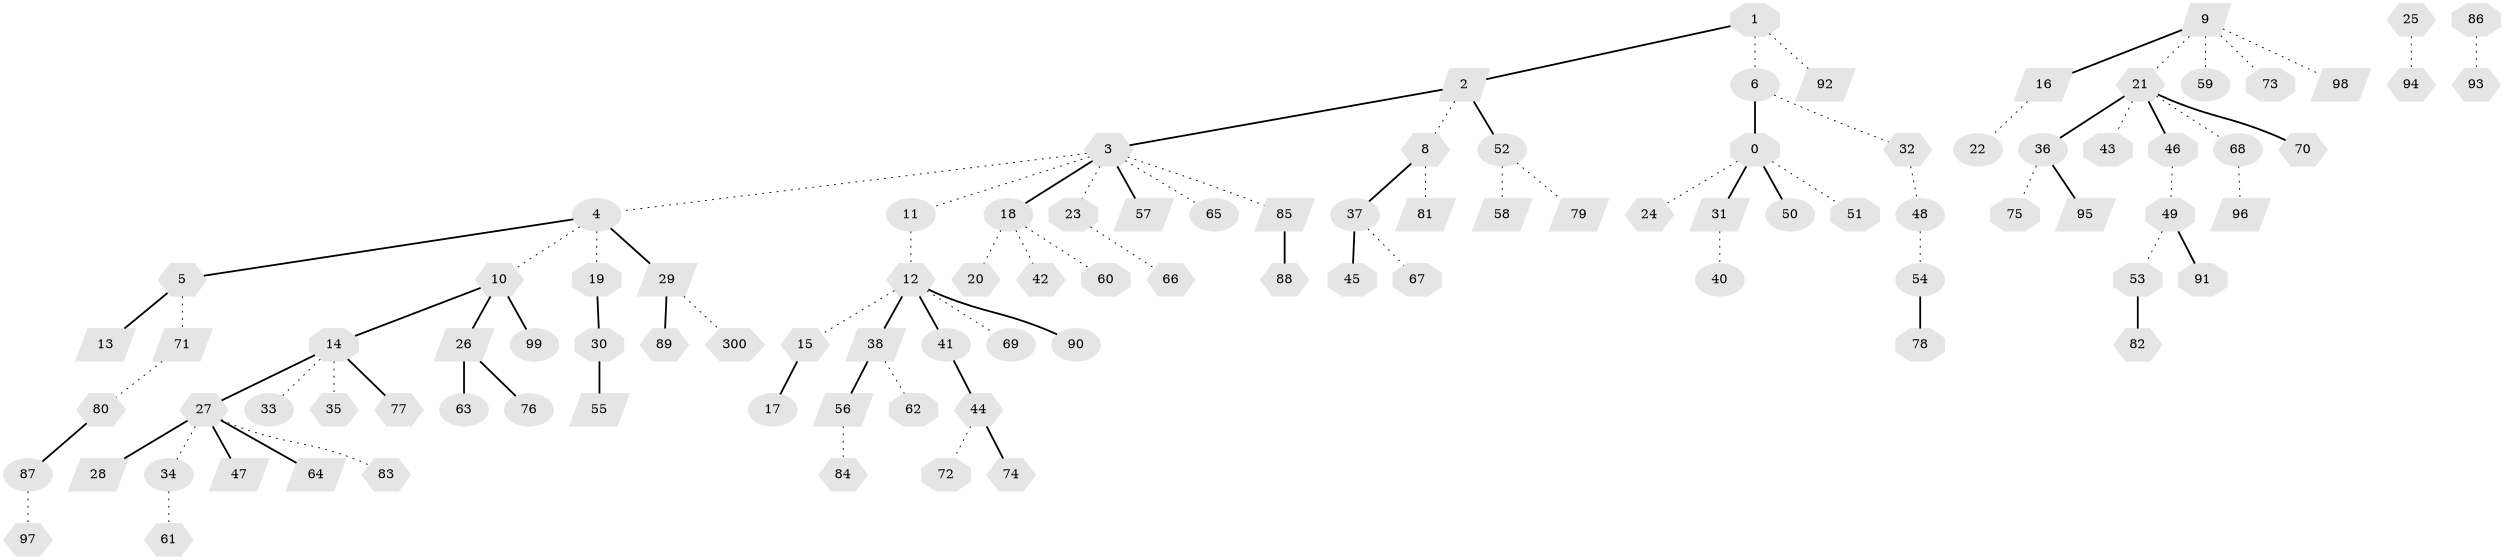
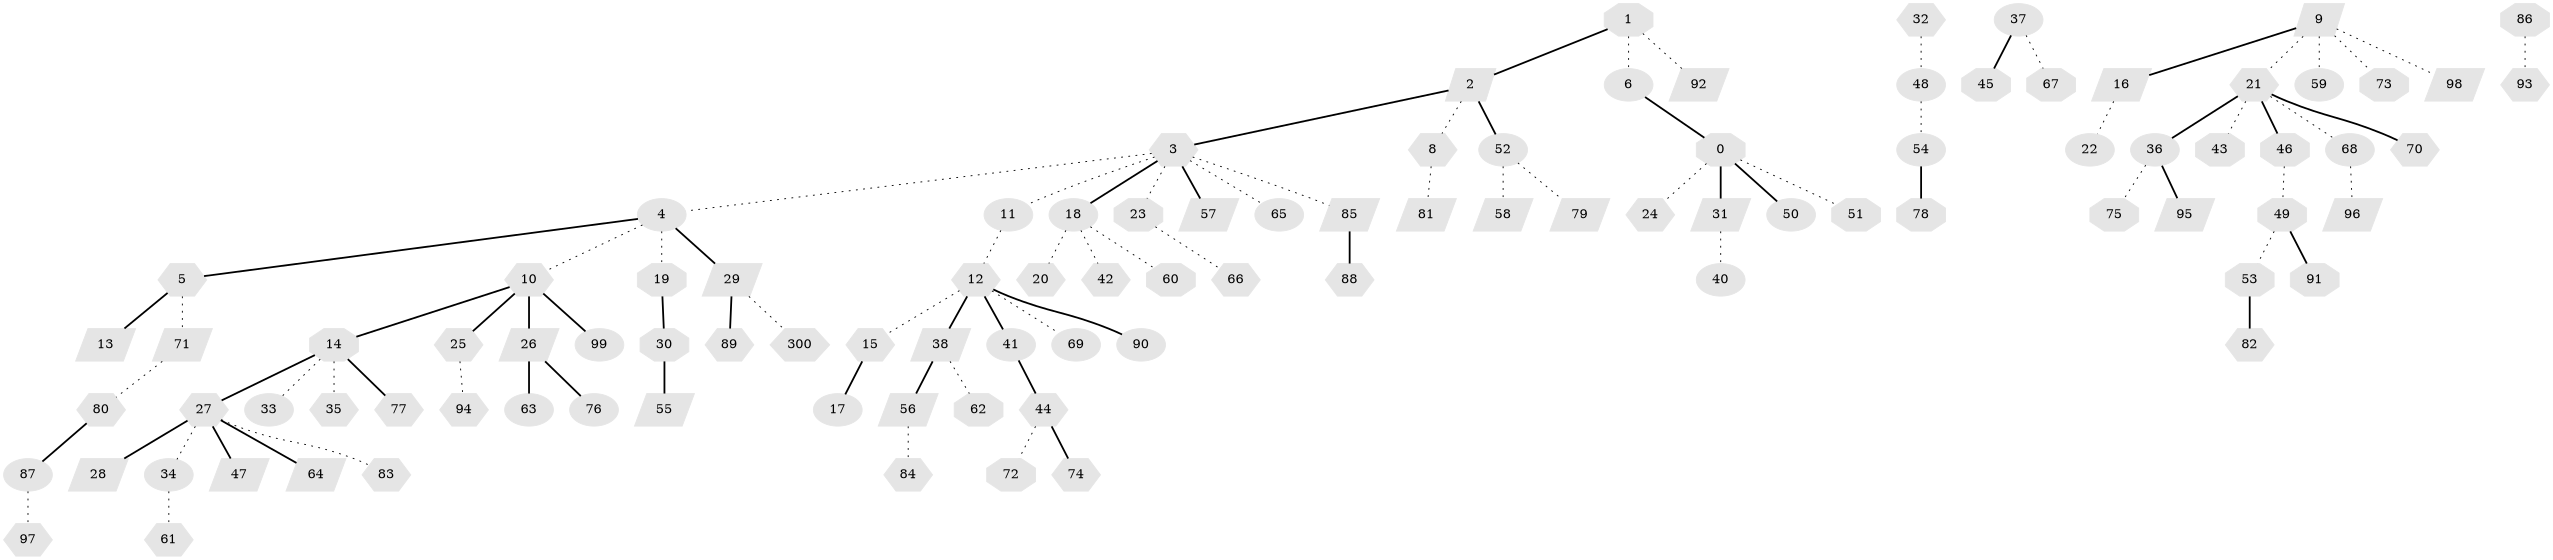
edge "6" -- "32": removed
edge "8" -- "37": removed
edge "10" -- "25": added
